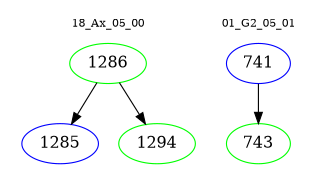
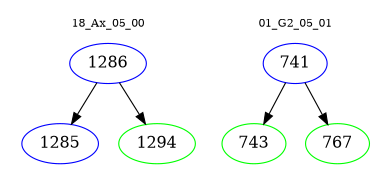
node "1286": color green -> blue
node "767": added
